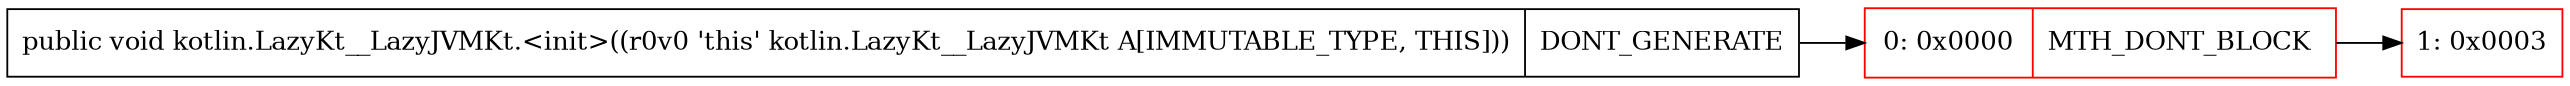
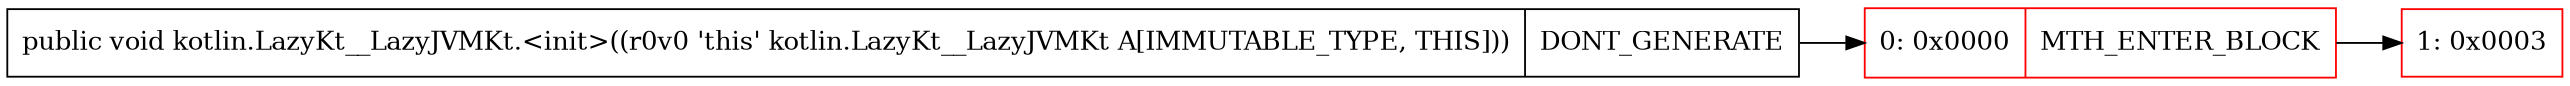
node "0: 0x0000": text "MTH_DONT_BLOCK" -> "MTH_ENTER_BLOCK"
